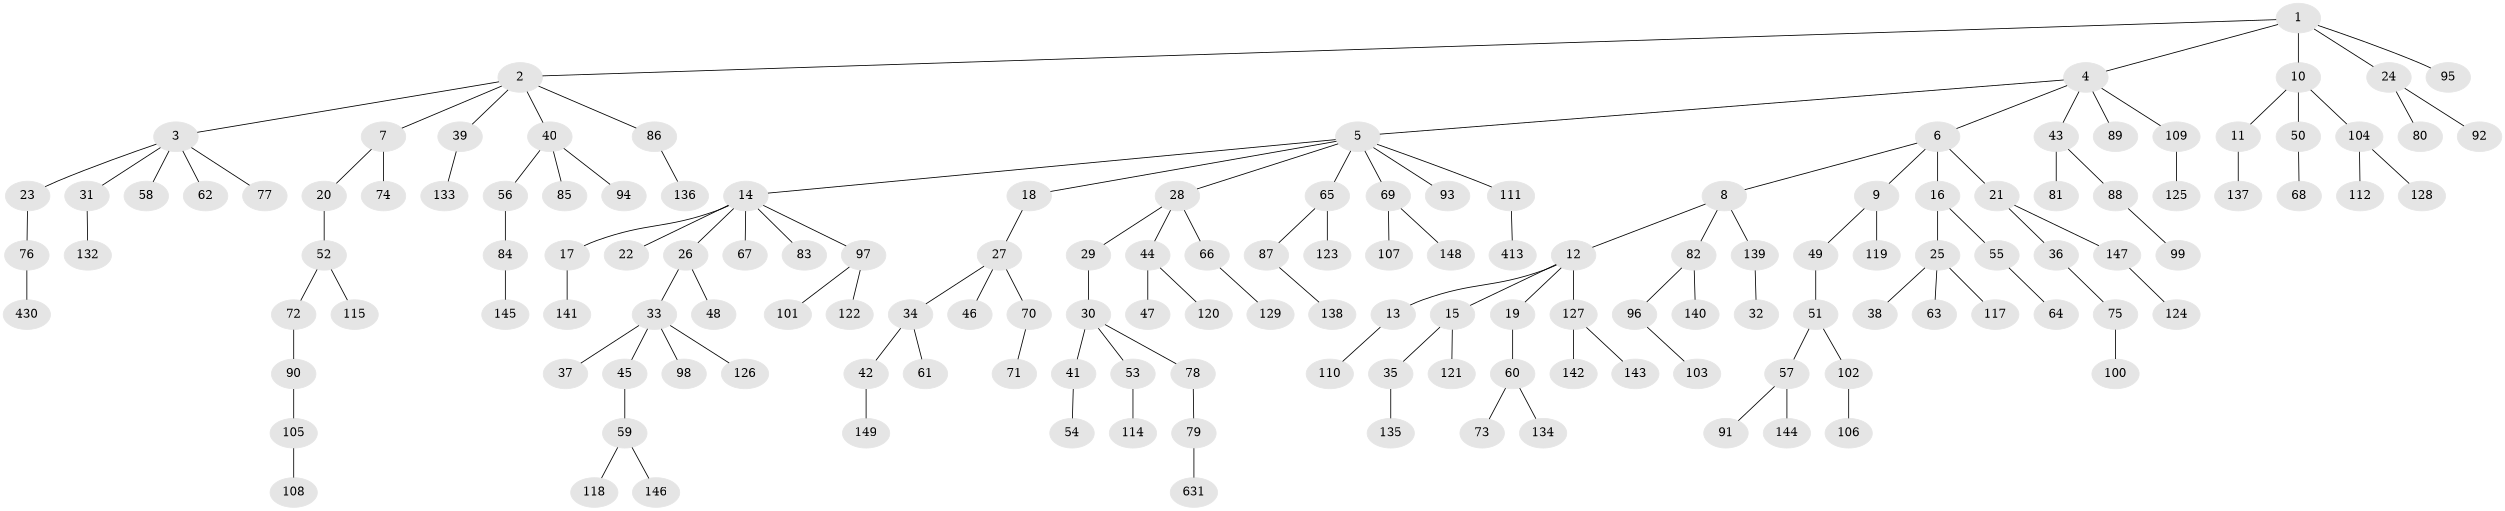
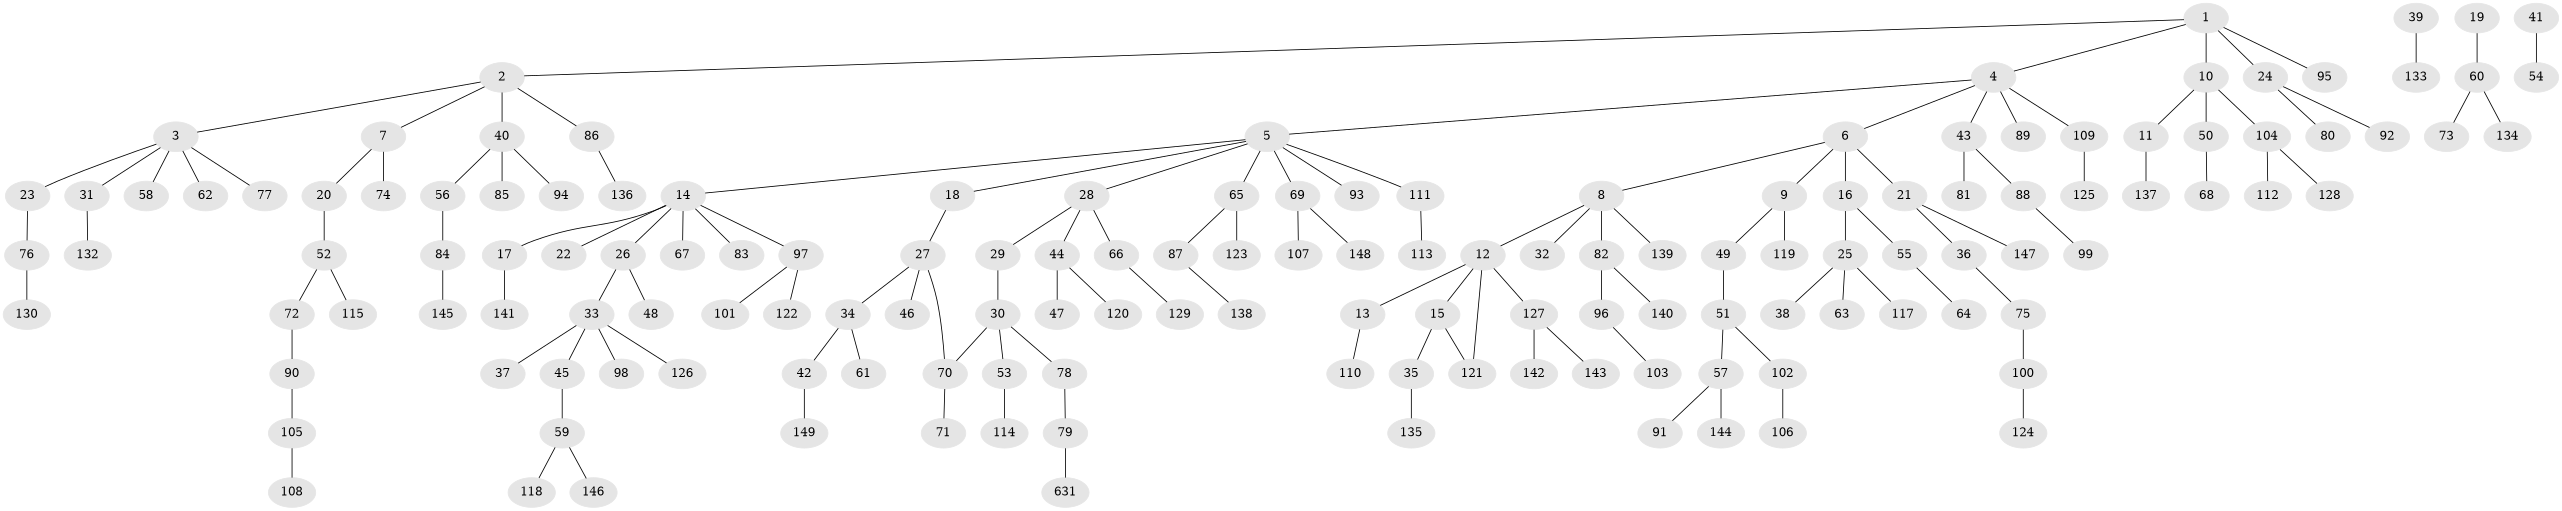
edge "2" -- "39": removed
node "413": label "413" -> "113"
edge "12" -- "19": now "12" -- "121"
edge "139" -- "32": now "8" -- "32"
edge "147" -- "124": now "100" -- "124"
node "430": label "430" -> "130"
edge "30" -- "41": now "30" -- "70"
